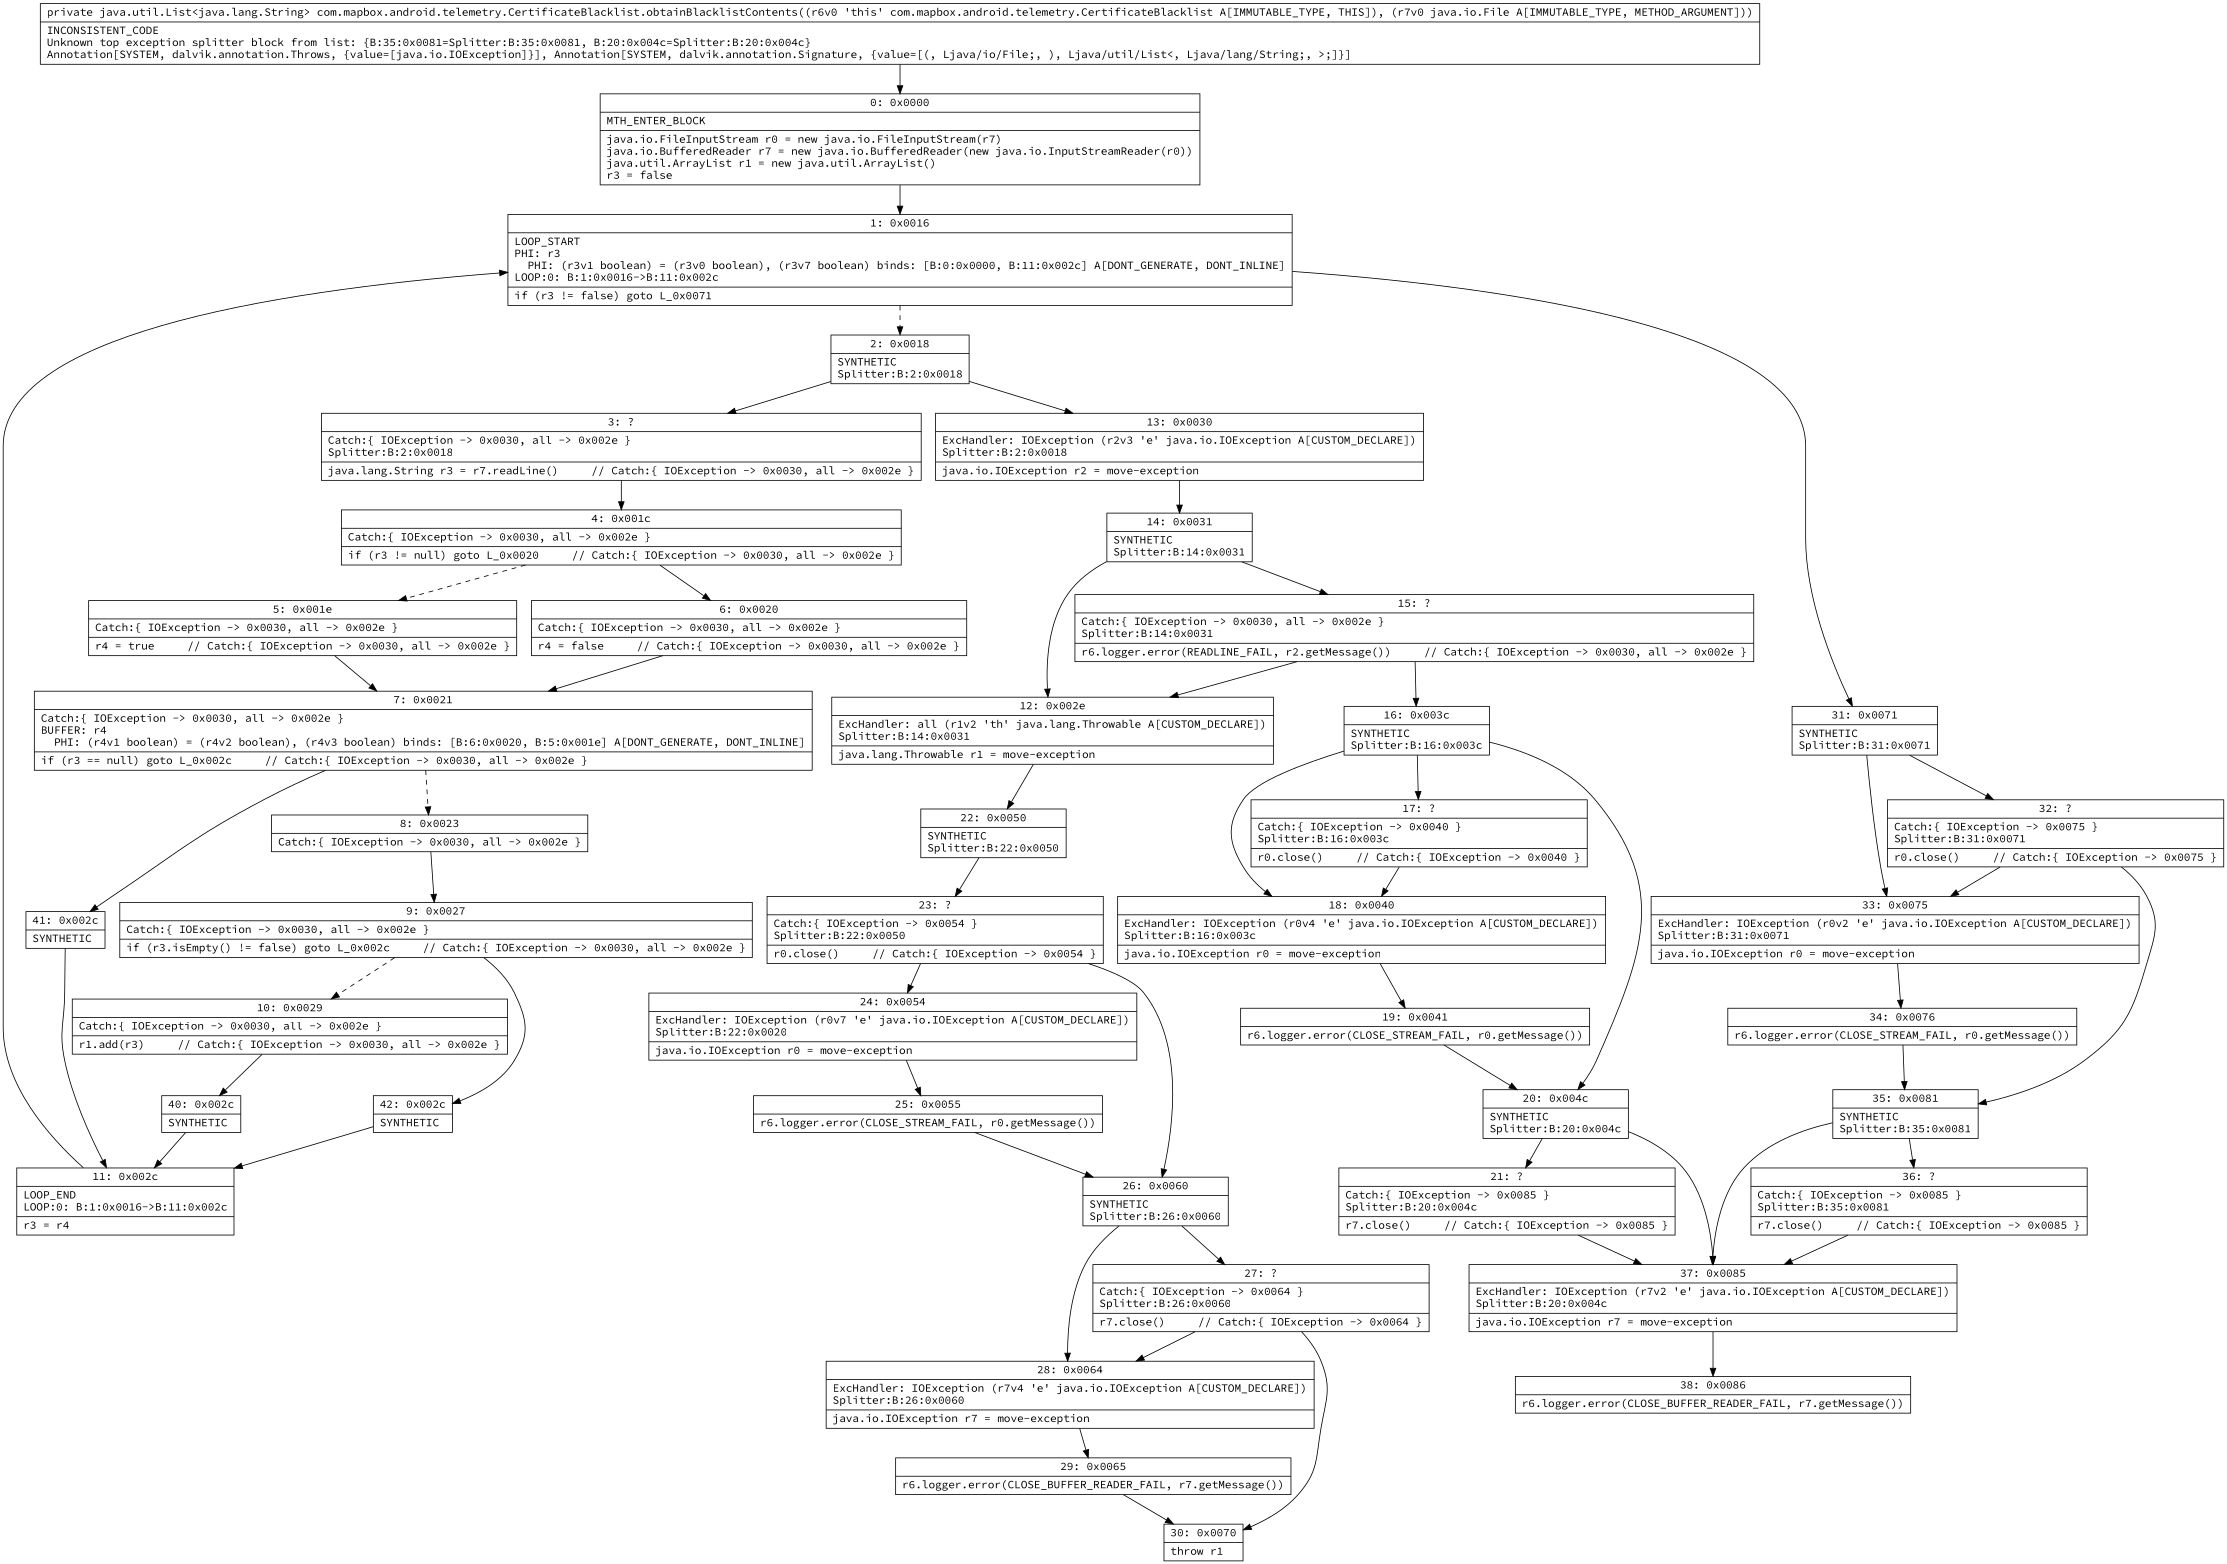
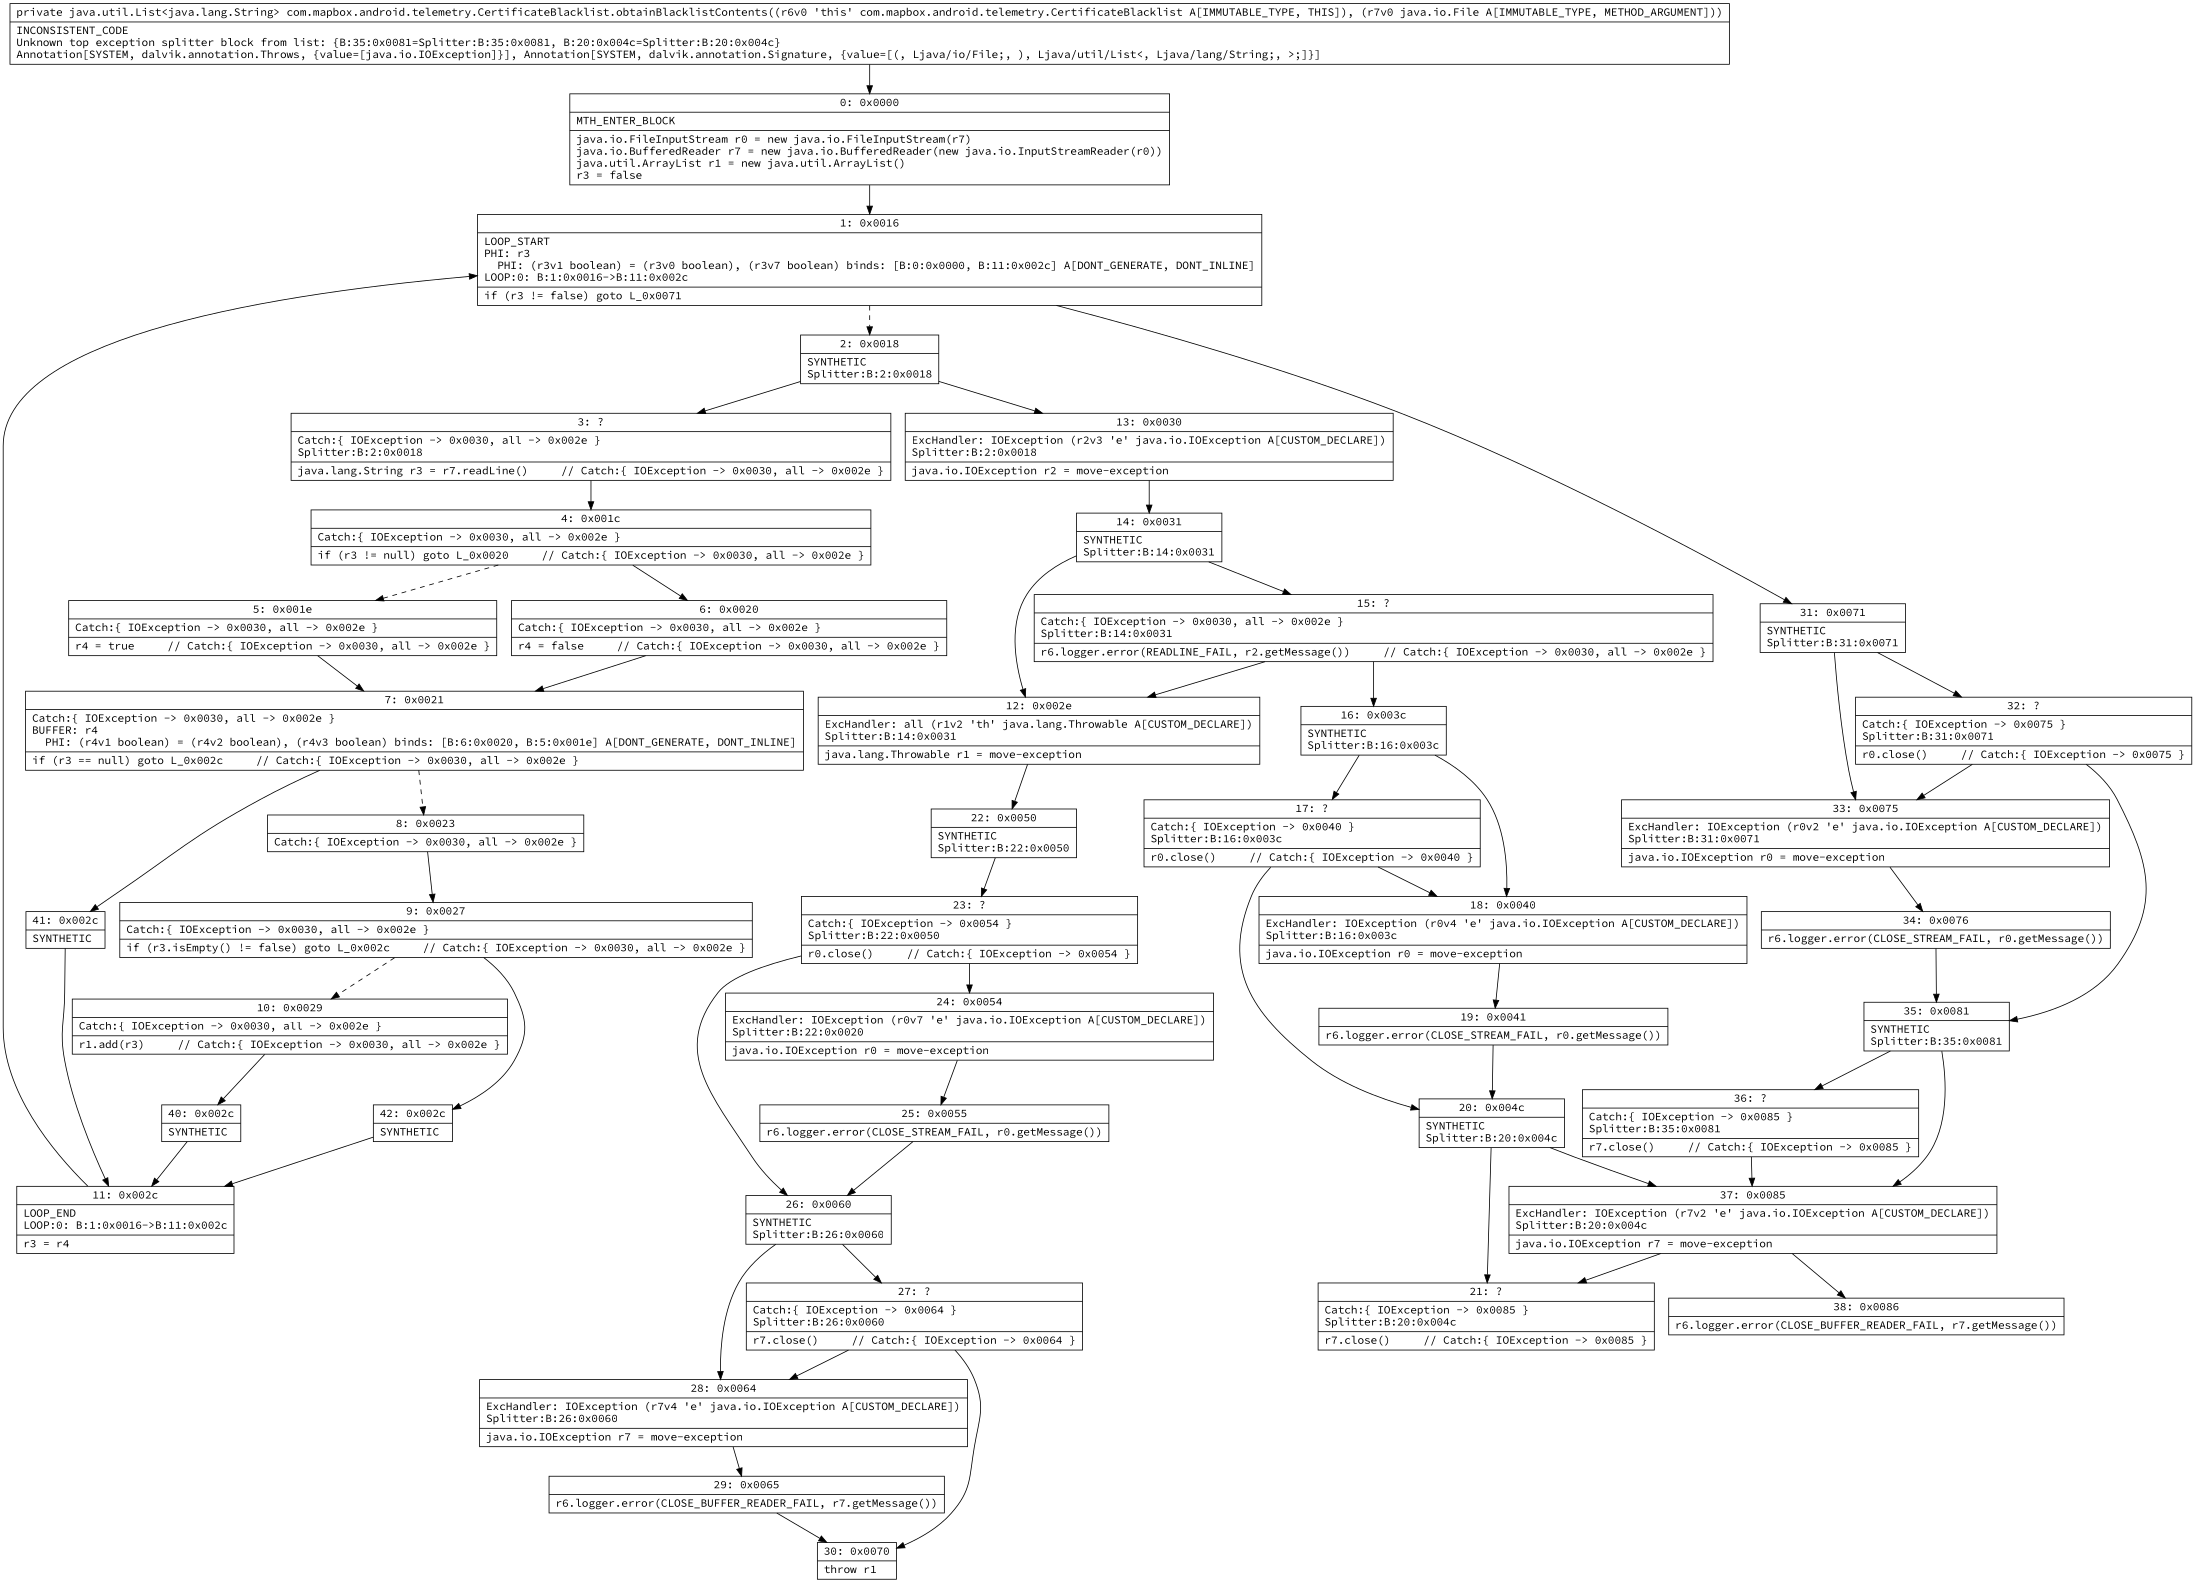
edge "16: 0x003c" -> "20: 0x004c": now "17: ?" -> "20: 0x004c"
edge "21: ?" -> "37: 0x0085": reversed
